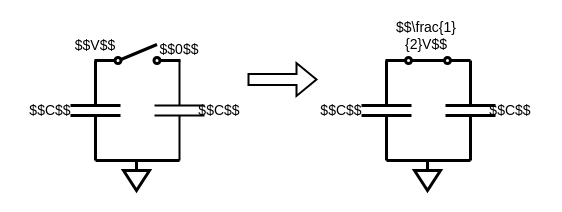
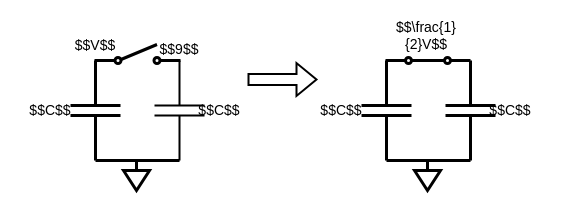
node "$$0$$": label "$$0$$" -> "$$9$$"
